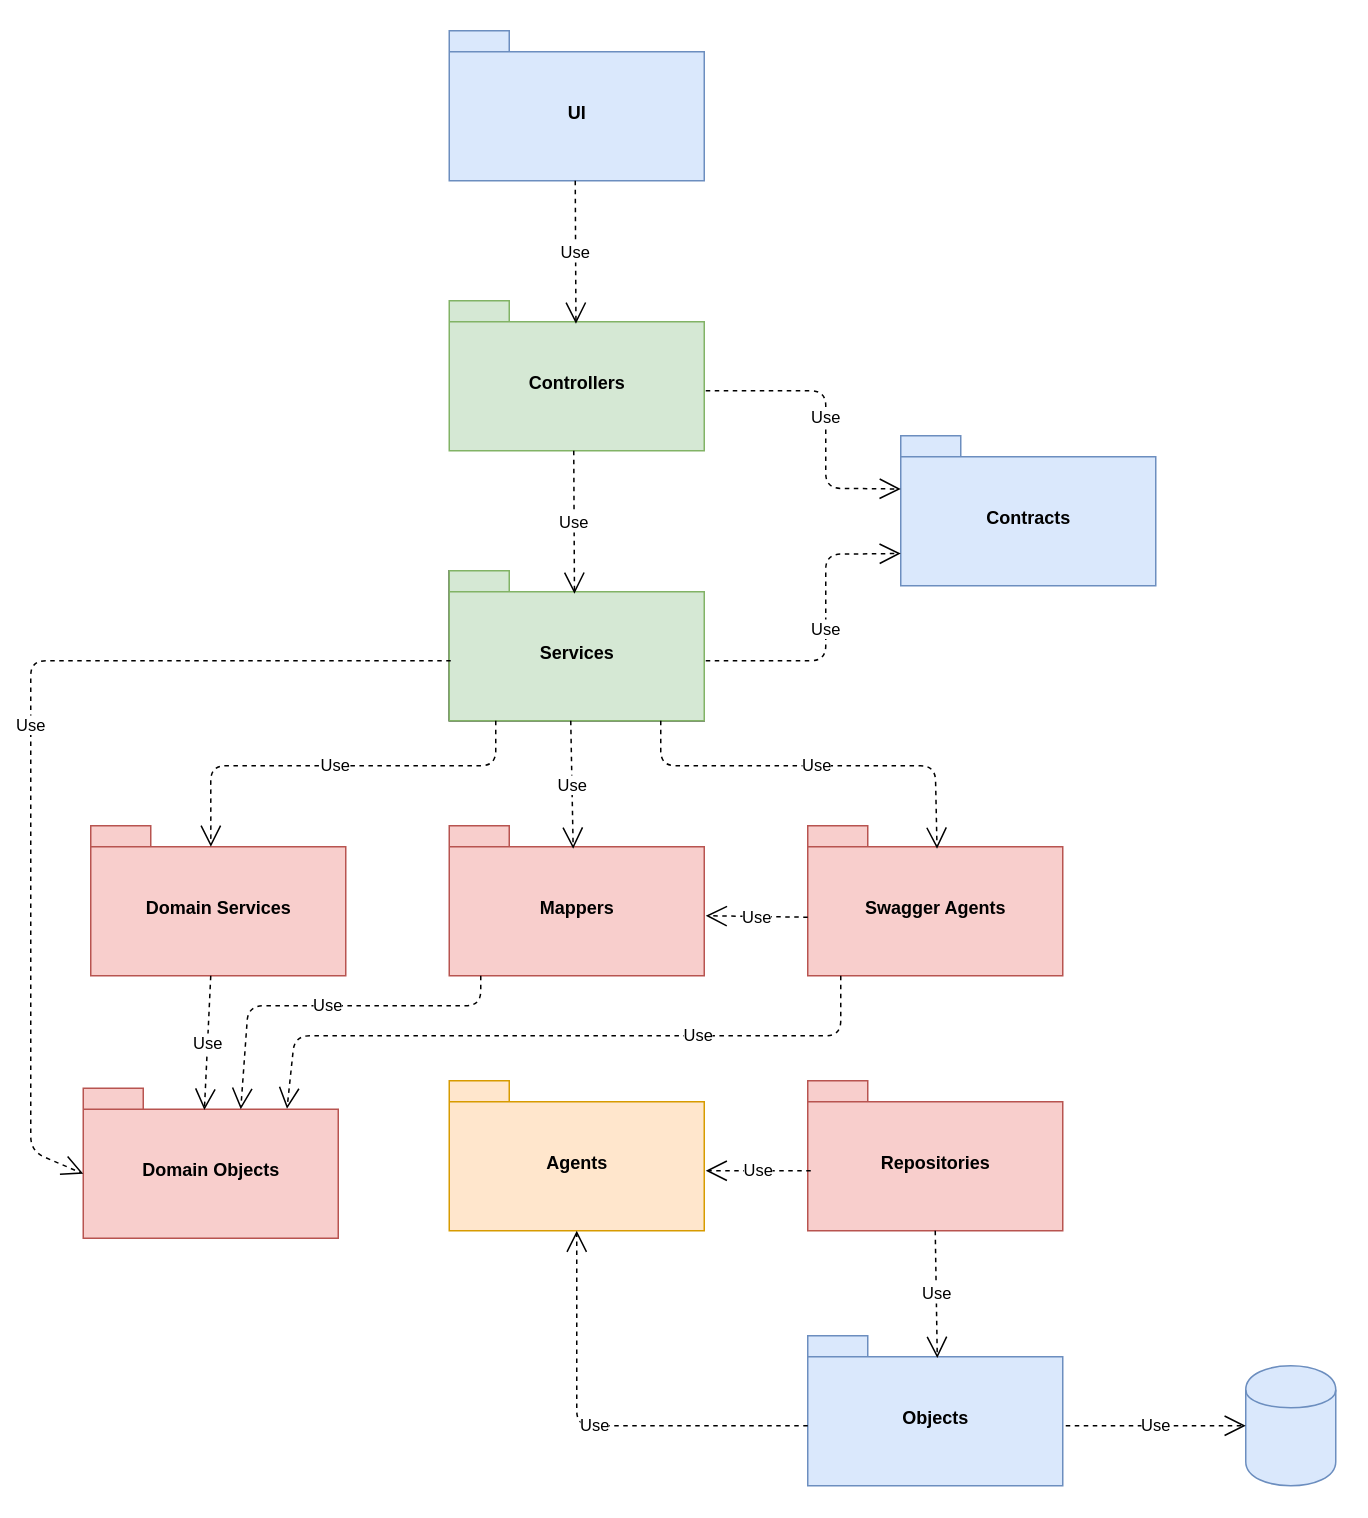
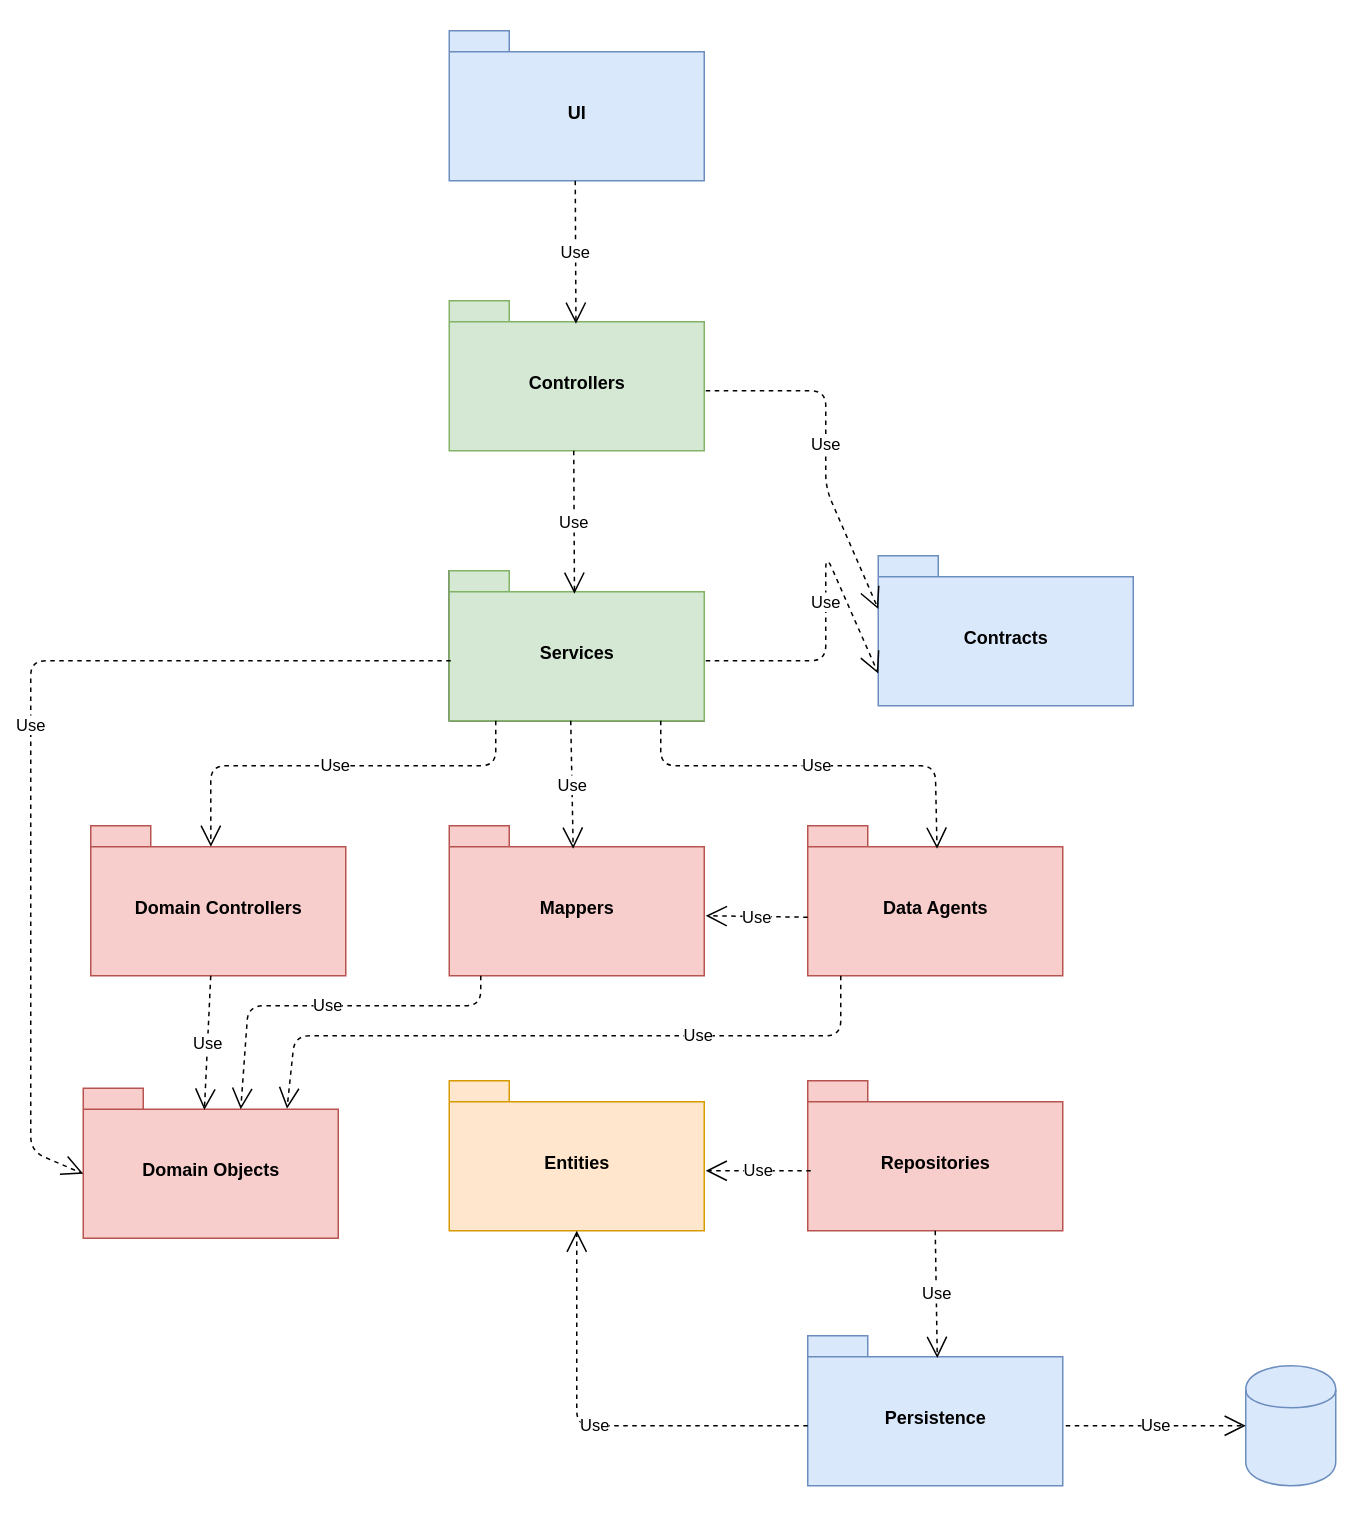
node "Contracts": moved (1028, 511) -> (1006, 631)
node "Domain Services": label "Domain Services" -> "Domain Controllers"
node "Swagger Agents": label "Swagger Agents" -> "Data Agents"
node "Agents": label "Agents" -> "Entities"
node "Objects": label "Objects" -> "Persistence"
